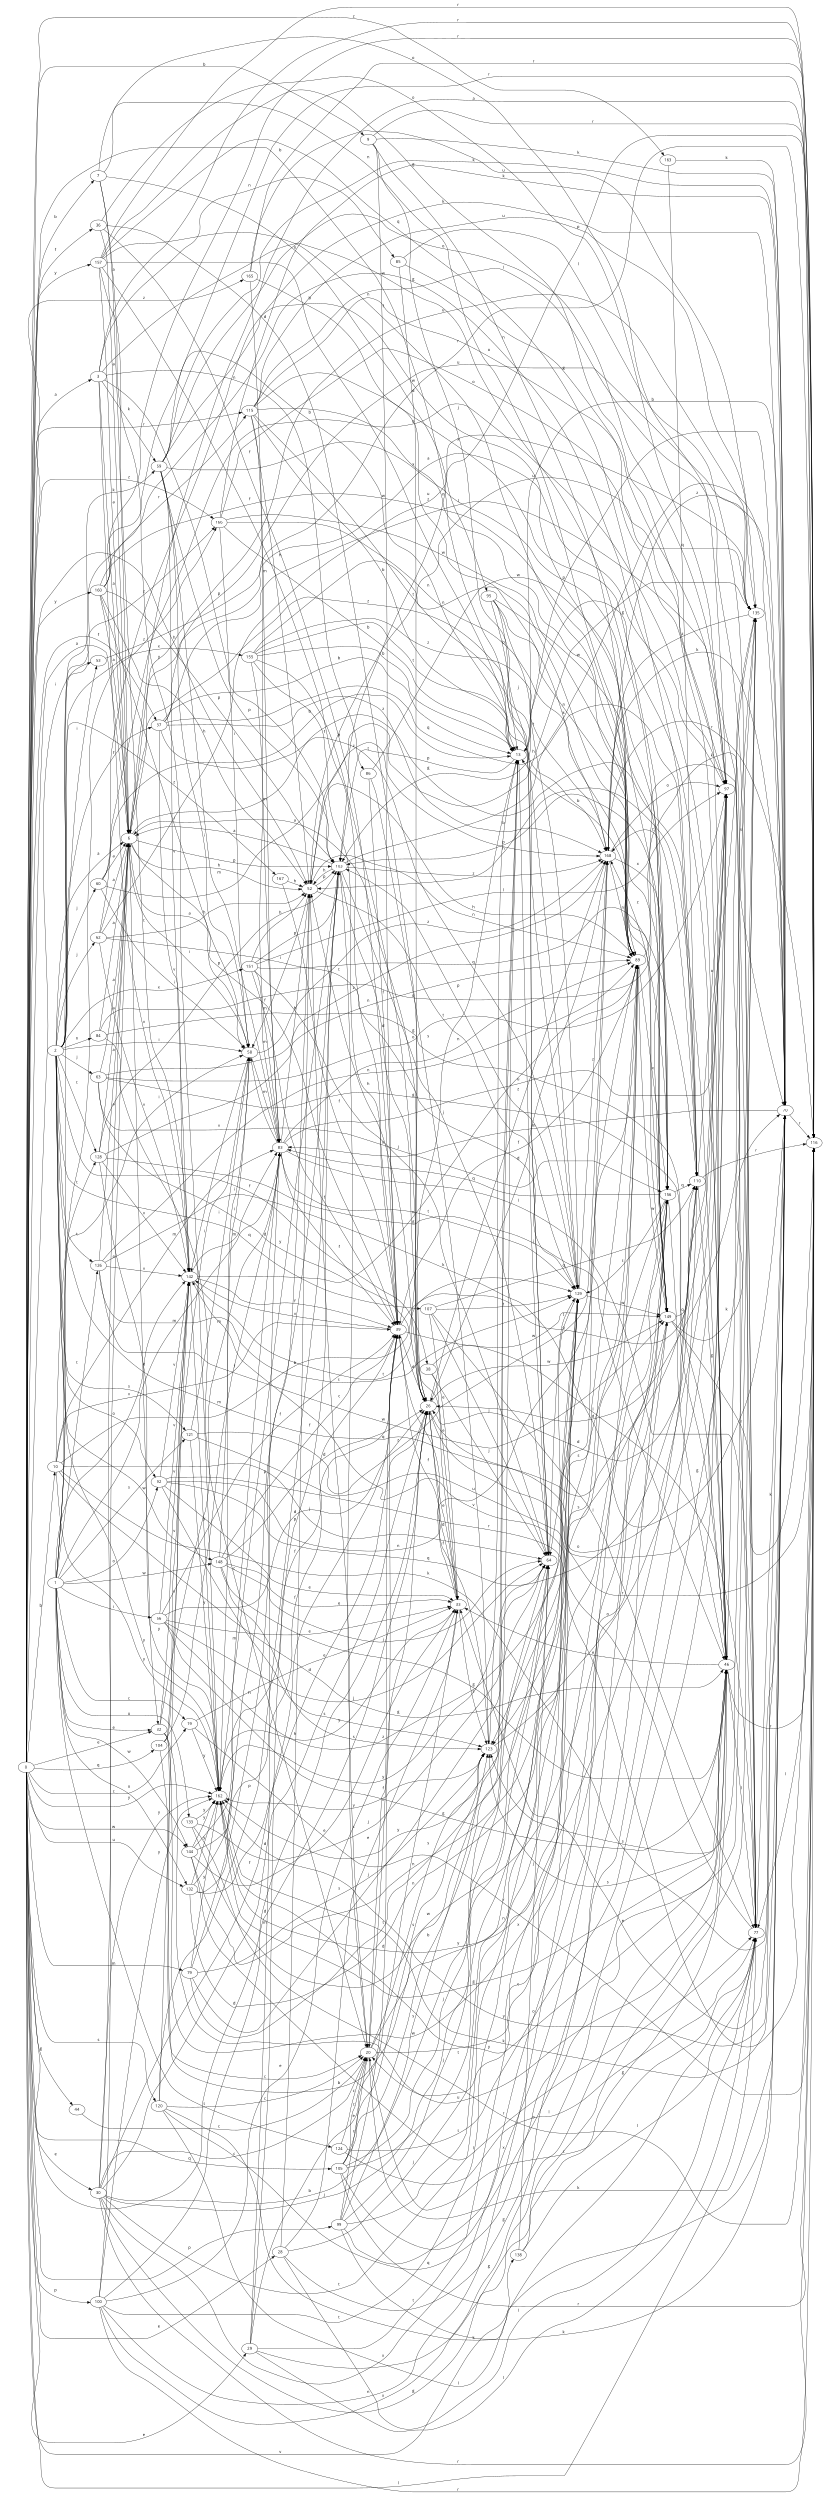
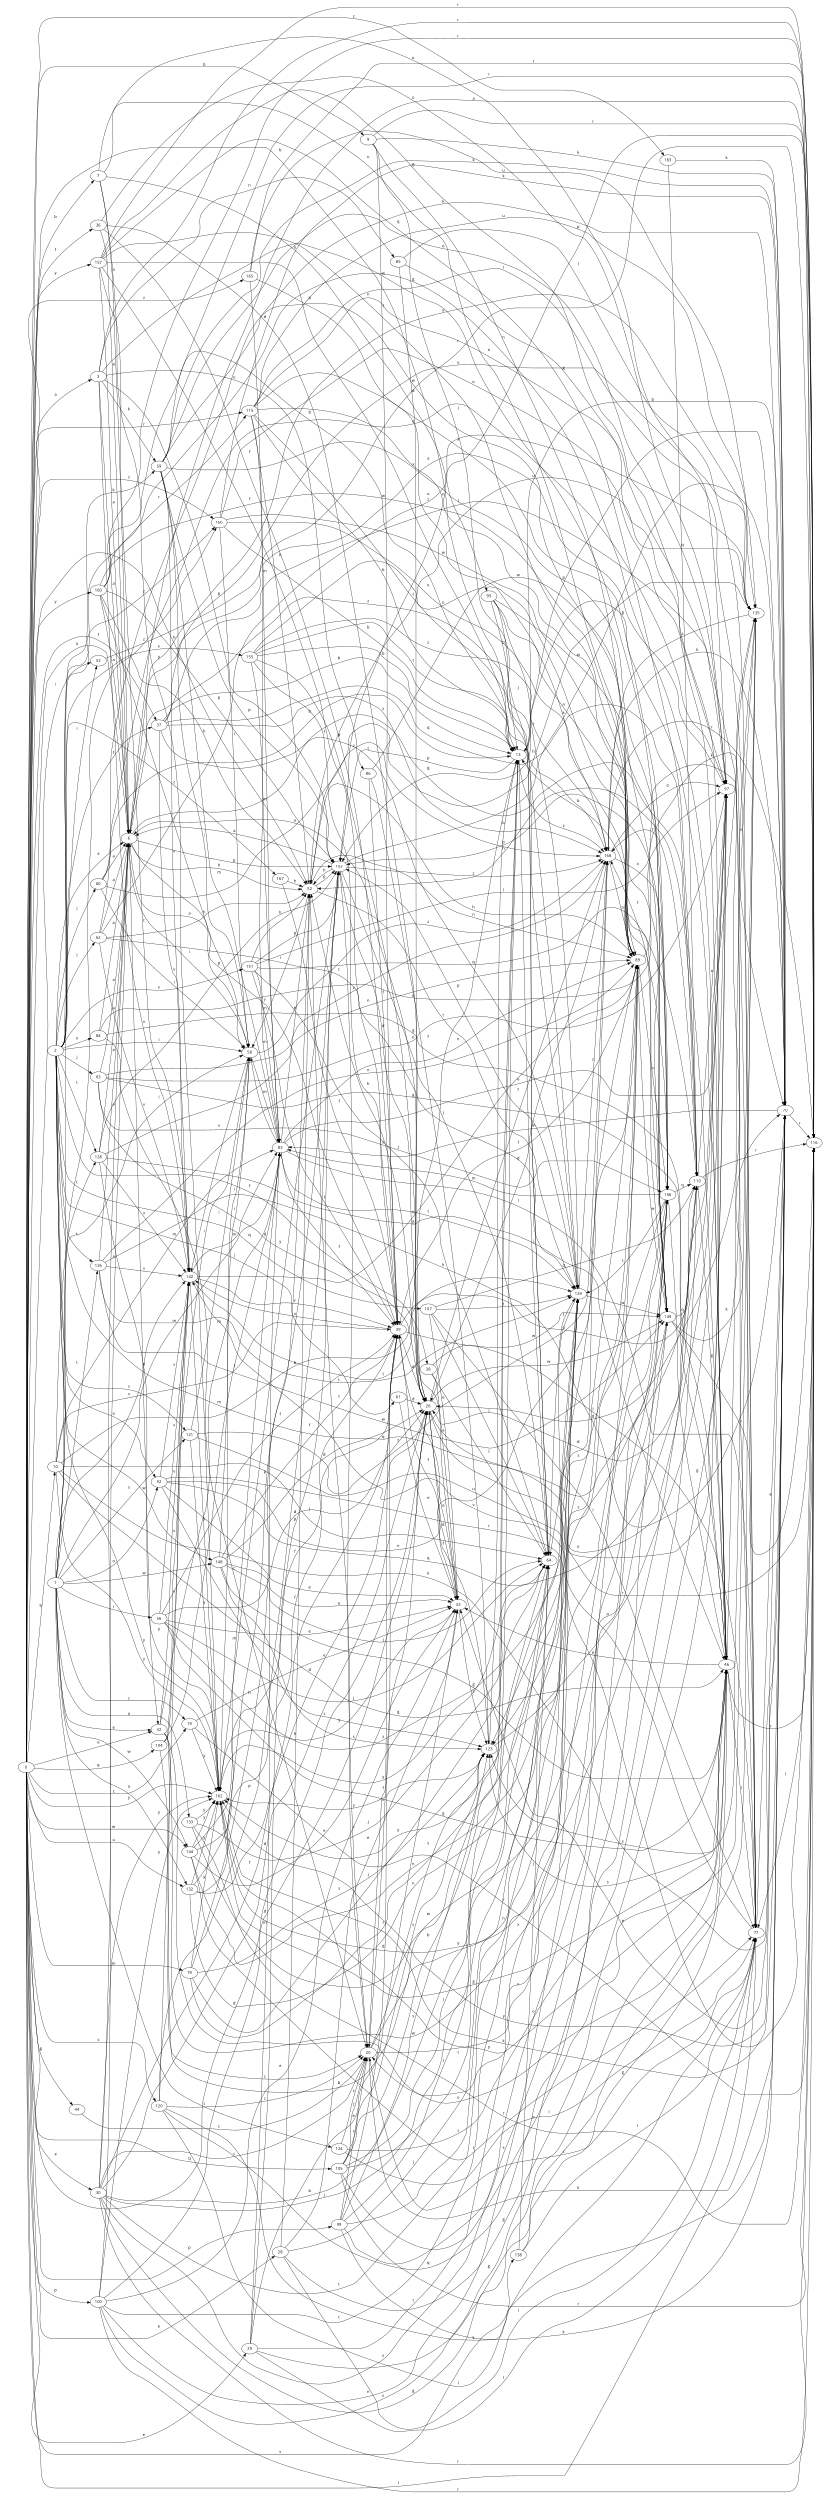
edge "70" -> "168": now "13" -> "168"
edge "156" -> "83": label "q" -> "m"
node "61": added
